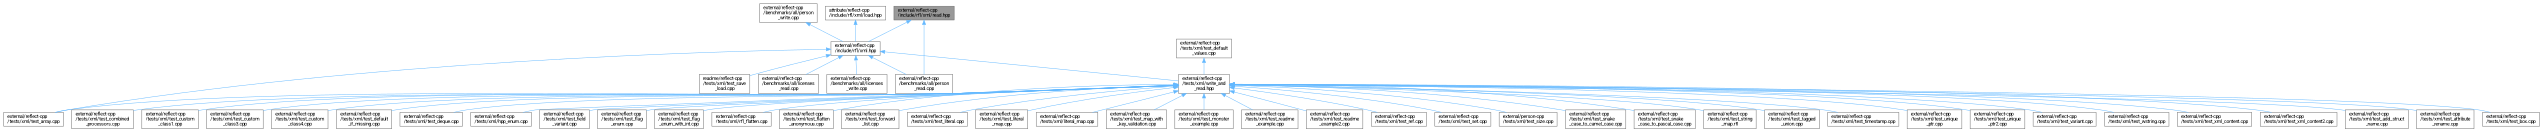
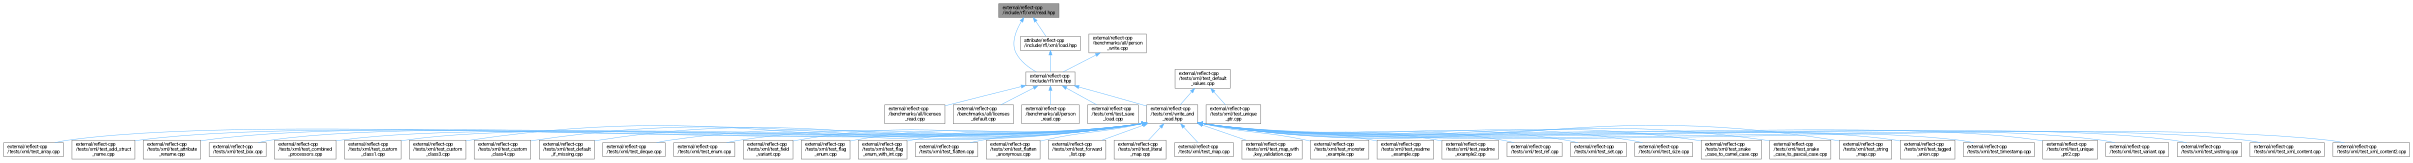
edge "external/reflect-cpp /benchmarks/all/person _read.cpp" -> "external/reflect-cpp /include/rfl/xml/read.hpp": now "attribute/reflect-cpp /include/rfl/xml/load.hpp" -> "external/reflect-cpp /include/rfl/xml/read.hpp"
edge "external/reflect-cpp /tests/xml/test_array.cpp" -> "external/reflect-cpp /include/rfl/xml.hpp": removed
node "readme/reflect-cpp /tests/xml/test_save _load.cpp": label "readme/reflect-cpp /tests/xml/test_save _load.cpp" -> "external/reflect-cpp /tests/xml/test_save _load.cpp"
node "external/reflect-cpp /benchmarks/all/licenses _write.cpp": label "external/reflect-cpp /benchmarks/all/licenses _write.cpp" -> "external/reflect-cpp /benchmarks/all/licenses _default.cpp"
edge "external/reflect-cpp /tests/xml/test_unique _ptr.cpp" -> "external/reflect-cpp /tests/xml/write_and _read.hpp": now "external/reflect-cpp /tests/xml/test_unique _ptr.cpp" -> "external/reflect-cpp /tests/xml/test_default _values.cpp"
node "external/reflect-cpp /tests/xml/hpp_enum.cpp": label "external/reflect-cpp /tests/xml/hpp_enum.cpp" -> "external/reflect-cpp /tests/xml/test_enum.cpp"
node "external/reflect-cpp /tests/xml/rfl_flatten.cpp": label "external/reflect-cpp /tests/xml/rfl_flatten.cpp" -> "external/reflect-cpp /tests/xml/test_flatten.cpp"
node "external/reflect-cpp /tests/xml/test_literal.cpp": removed
node "external/reflect-cpp /tests/xml/literal_map.cpp": label "external/reflect-cpp /tests/xml/literal_map.cpp" -> "external/reflect-cpp /tests/xml/test_map.cpp"
node "external/person-cpp /tests/xml/test_size.cpp": label "external/person-cpp /tests/xml/test_size.cpp" -> "external/reflect-cpp /tests/xml/test_size.cpp"
node "external/reflect-cpp /tests/xml/test_string _map.rfl": label "external/reflect-cpp /tests/xml/test_string _map.rfl" -> "external/reflect-cpp /tests/xml/test_string _map.cpp"
